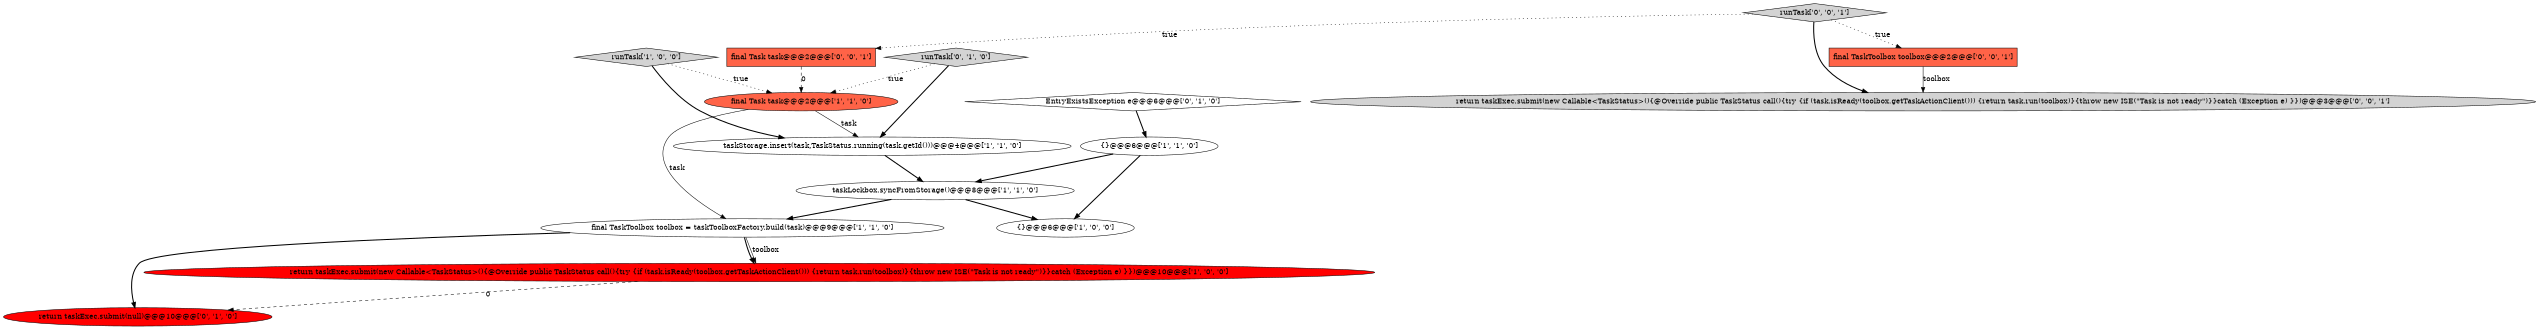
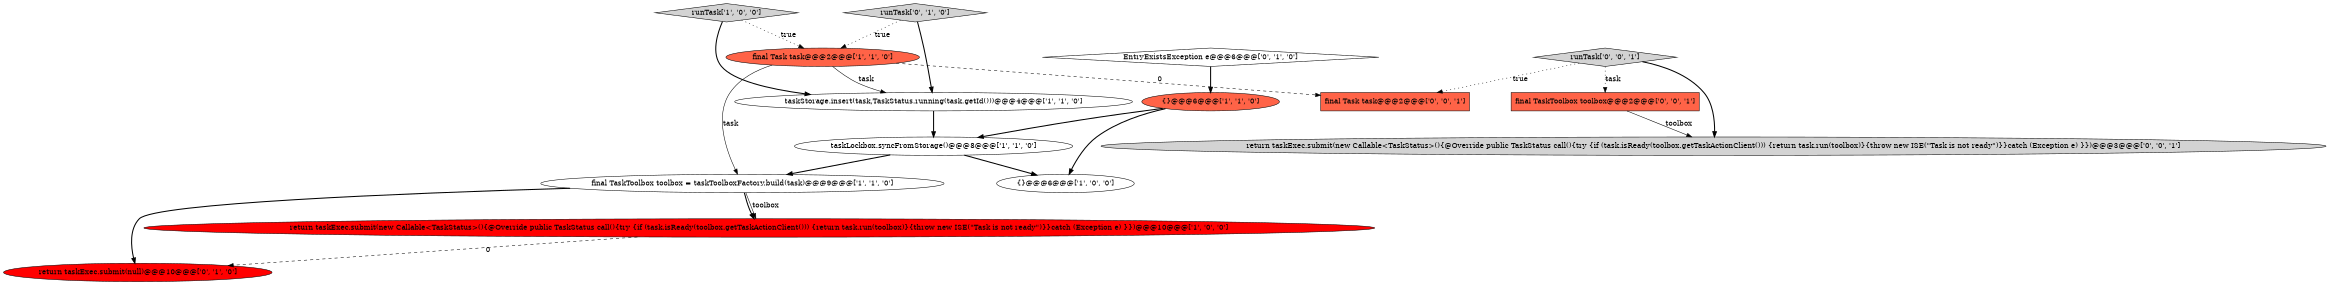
edge "runTask['0', '0', '1']" -> "final TaskToolbox toolbox@@@2@@@['0', '0', '1']": label "true" -> "task"
edge "final Task task@@@2@@@['0', '0', '1']" -> "final Task task@@@2@@@['1', '1', '0']": reversed
node "{}@@@6@@@['1', '1', '0']": fillcolor white -> tomato
